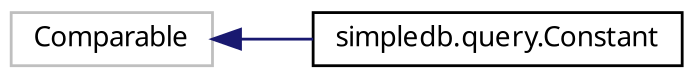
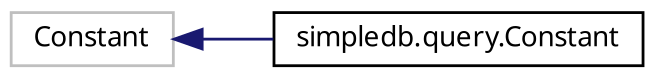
node "Comparable": label "Comparable" -> "Constant"
